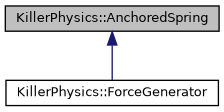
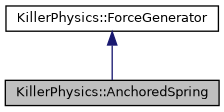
edge "KillerPhysics::ForceGenerator" -> "KillerPhysics::AnchoredSpring": reversed
